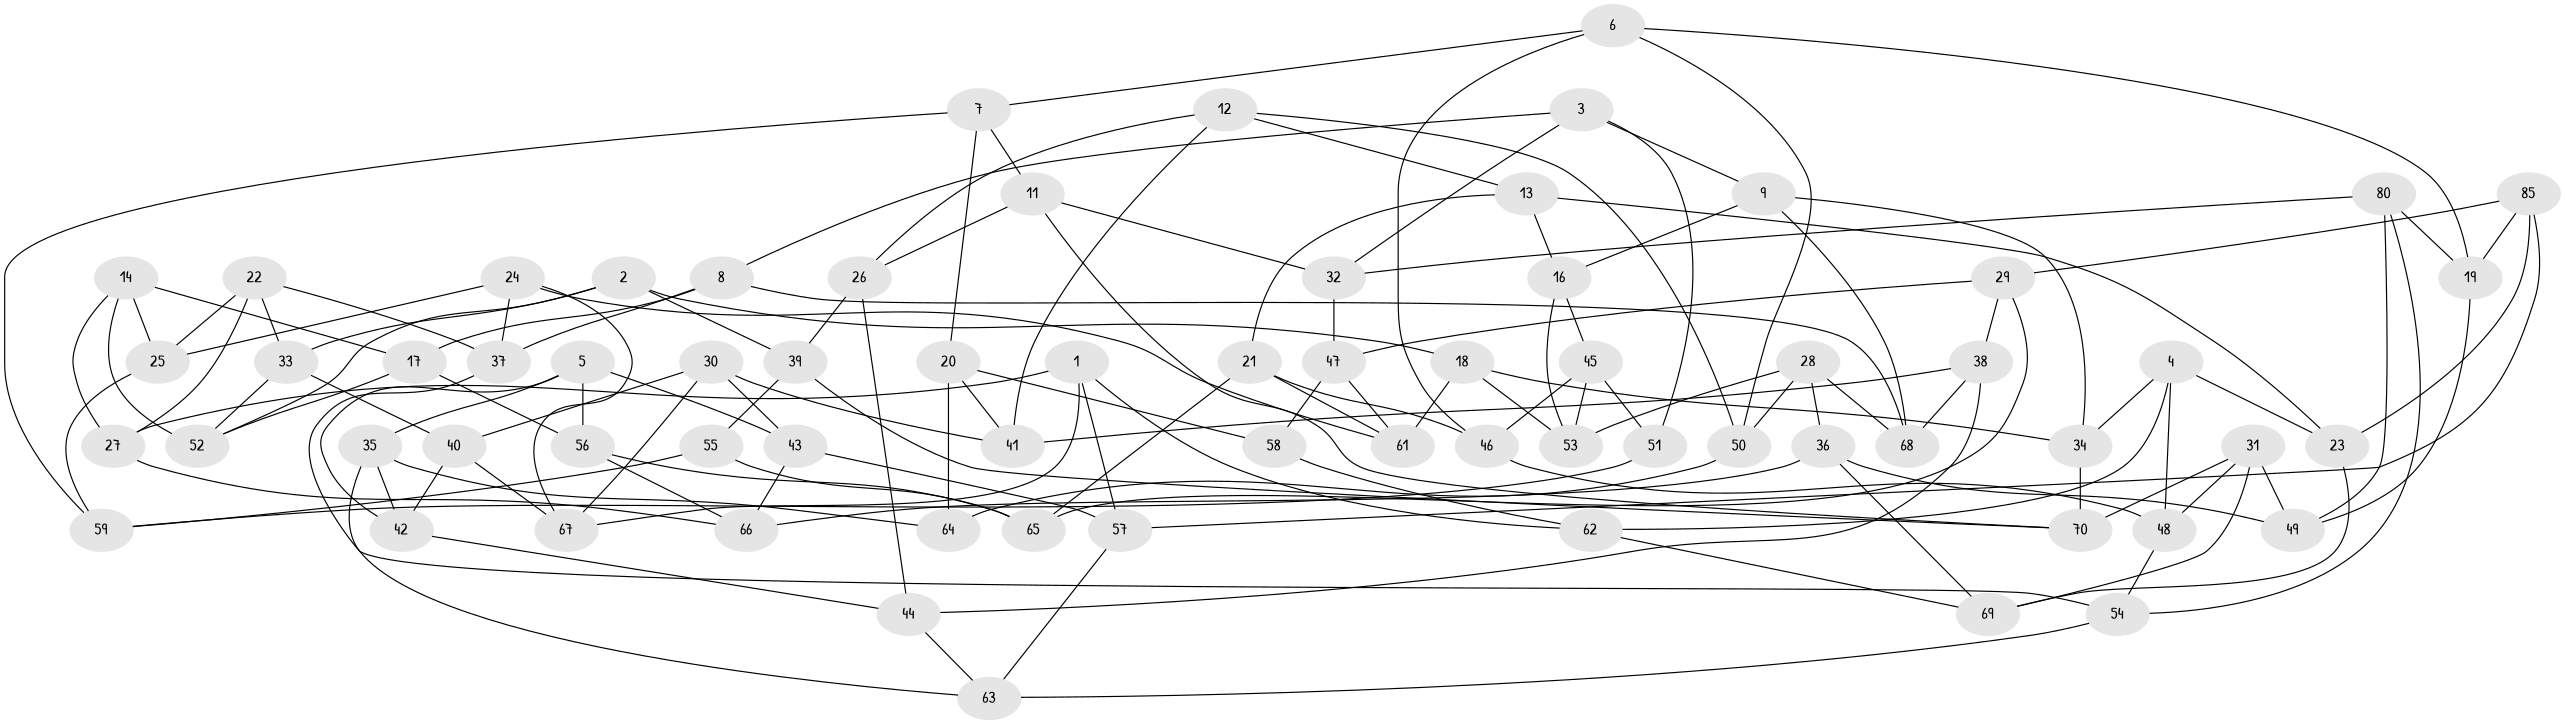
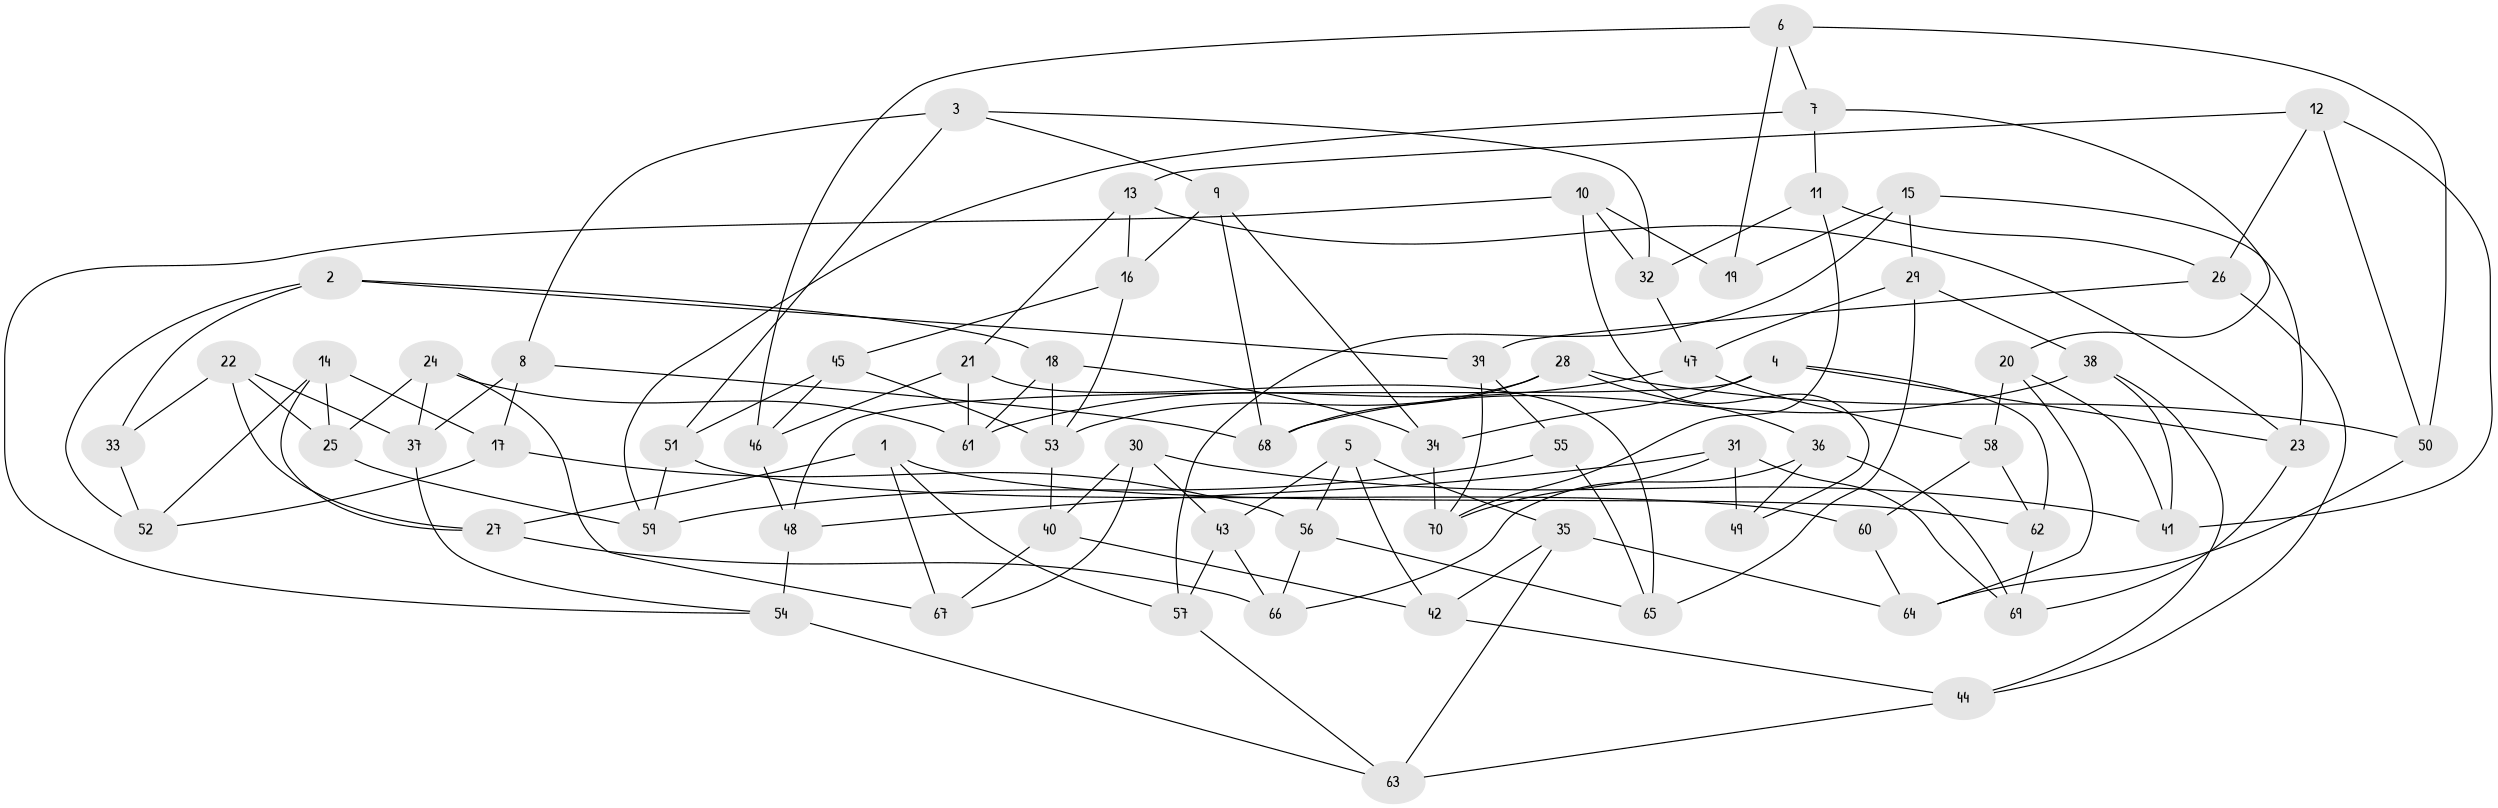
node "80": label "80" -> "10"
node "85": label "85" -> "15"
edge "33" -- "40": now "53" -- "40"
edge "19" -- "49": removed
node "60": added
